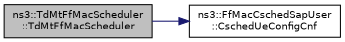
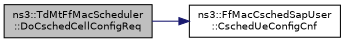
node "ns3::TdMtFfMacScheduler ::TdMtFfMacScheduler": label "ns3::TdMtFfMacScheduler ::TdMtFfMacScheduler" -> "ns3::TdMtFfMacScheduler ::DoCschedCellConfigReq"
